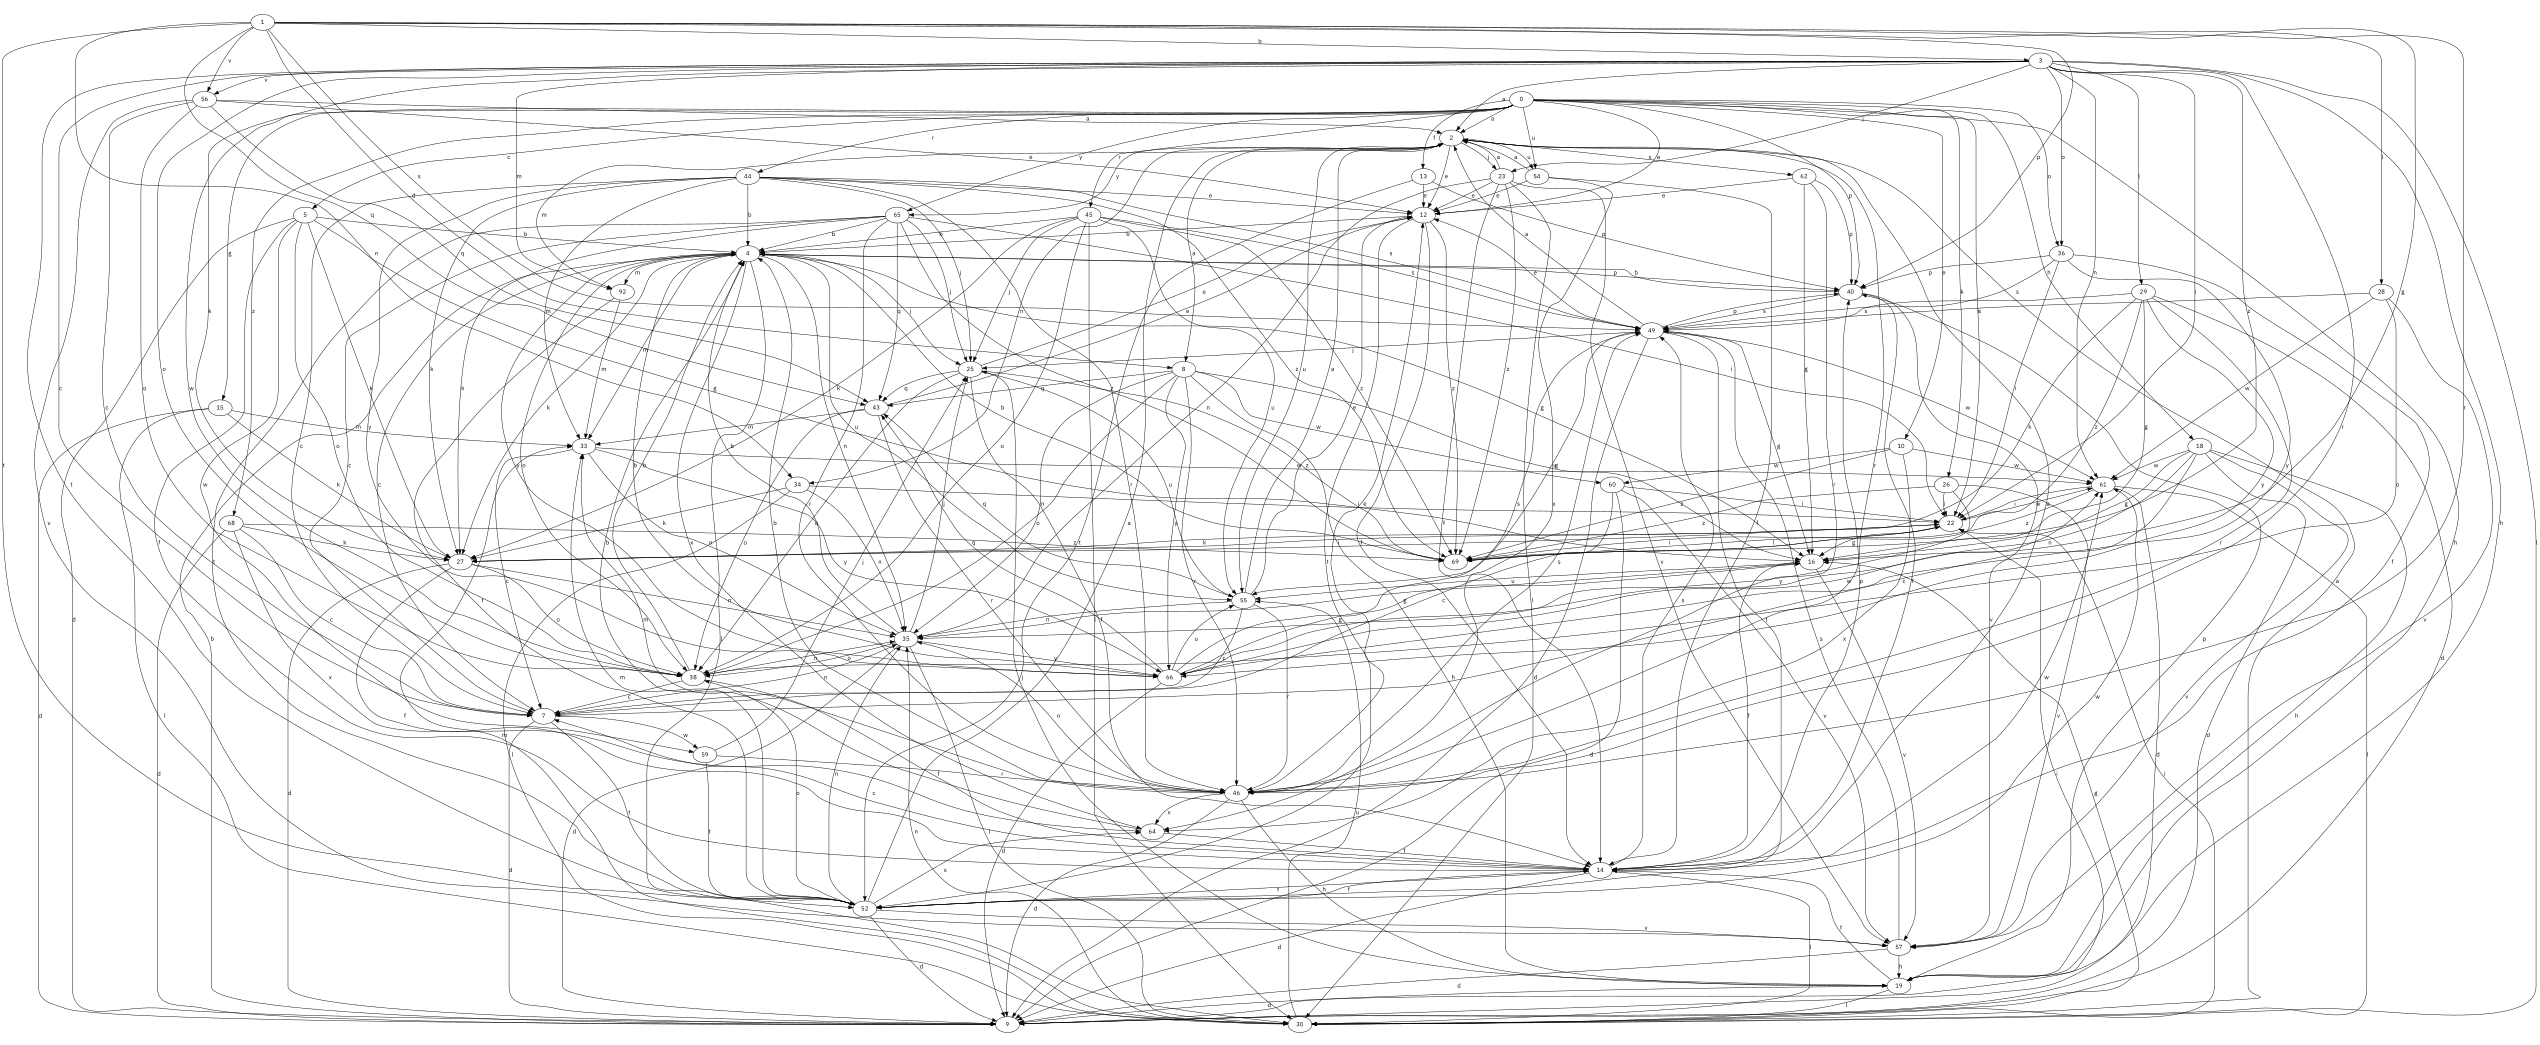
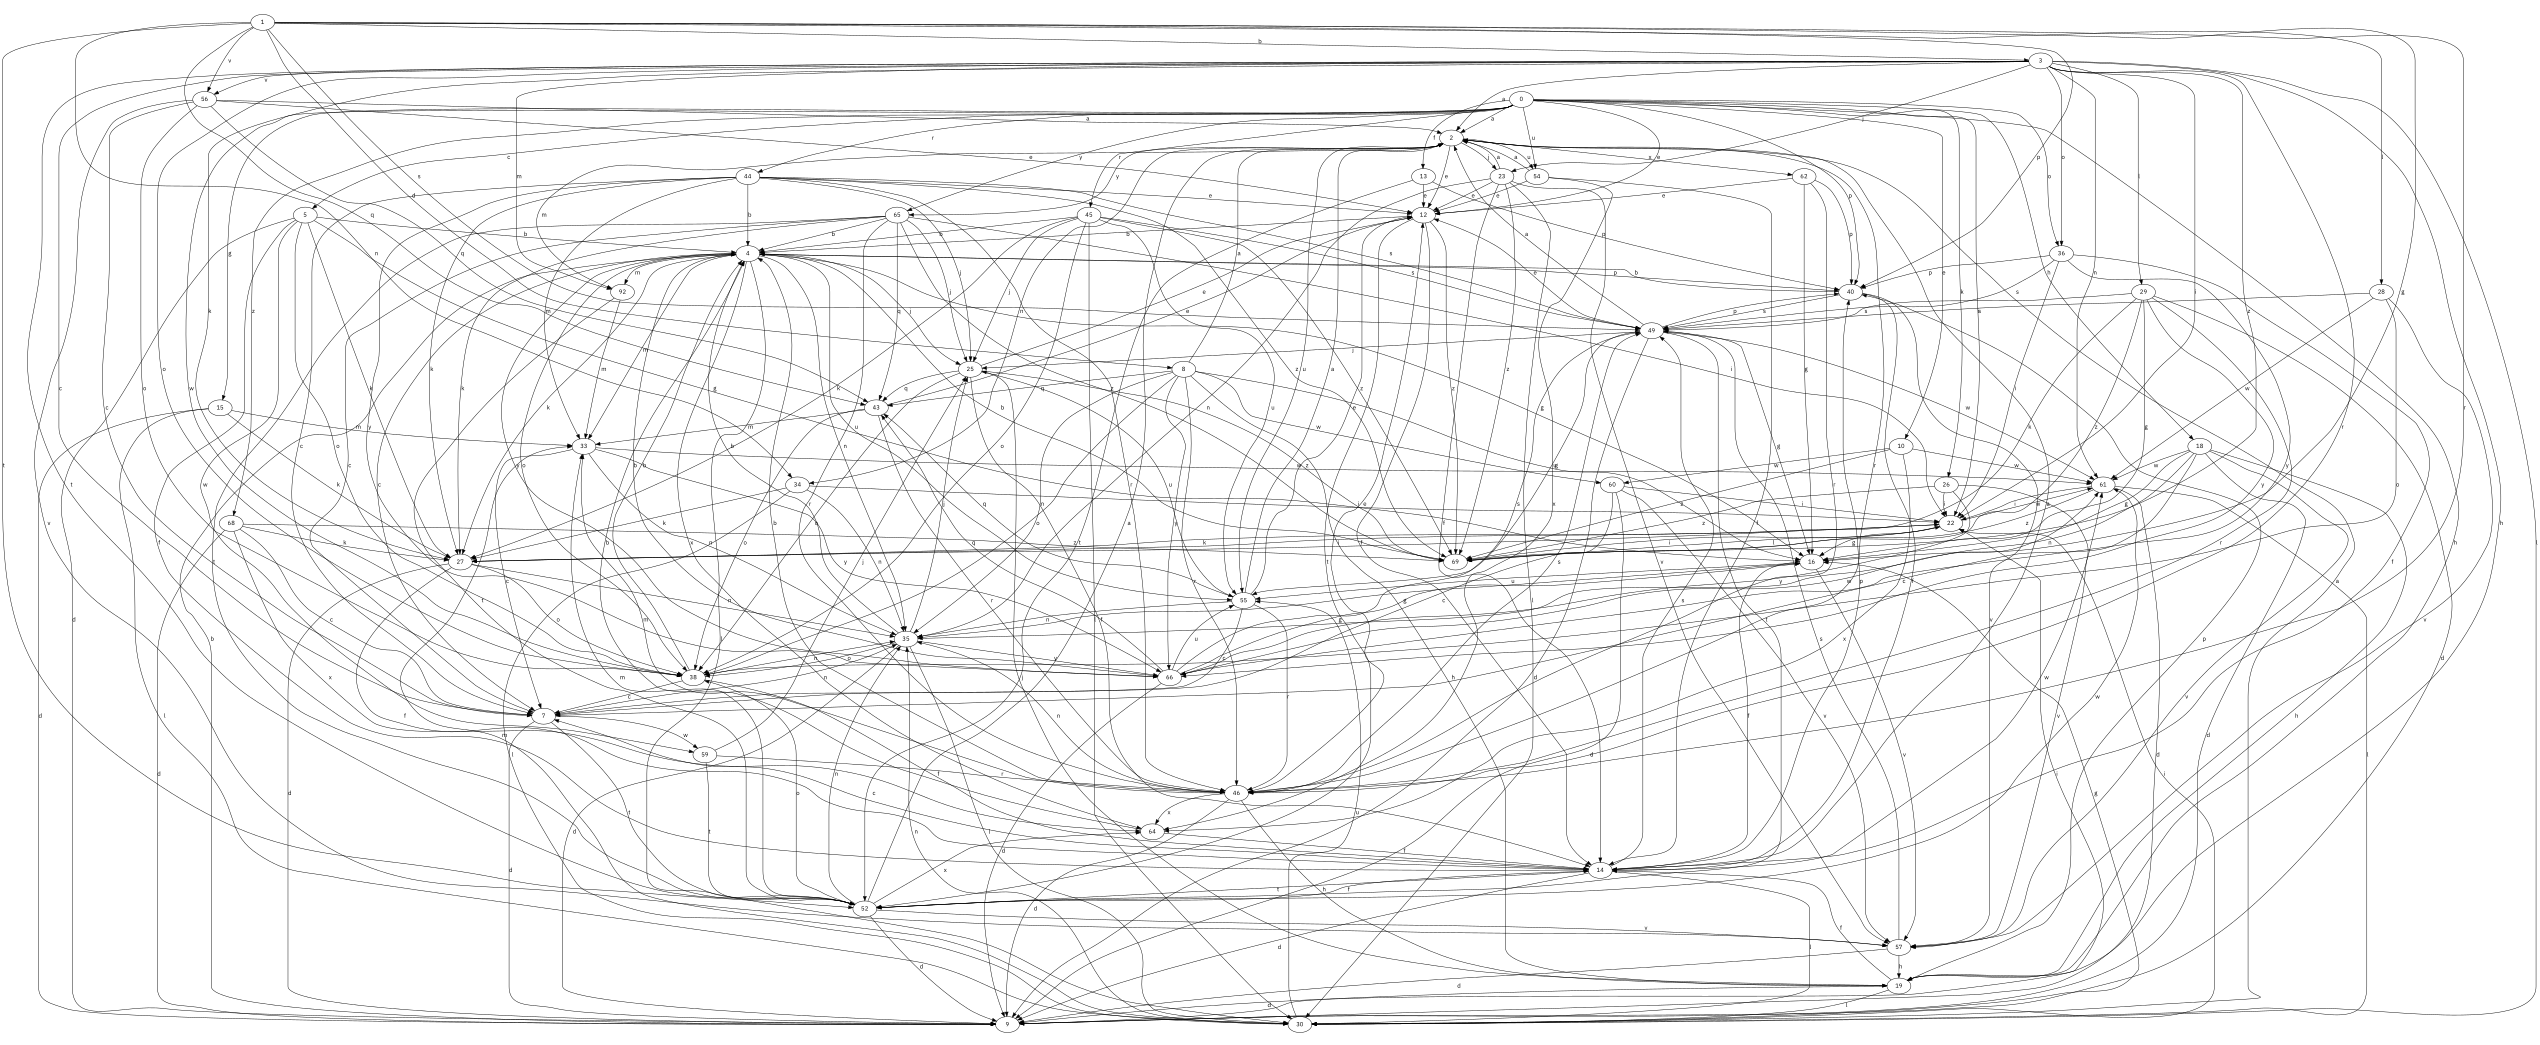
edge "2" -> "8": reversed
